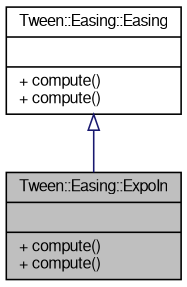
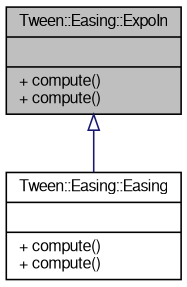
edge "Tween::Easing::ExpoIn" -> "Tween::Easing::Easing": reversed
